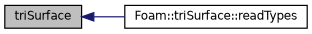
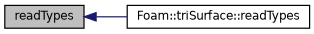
node "triSurface": label "triSurface" -> "readTypes"
